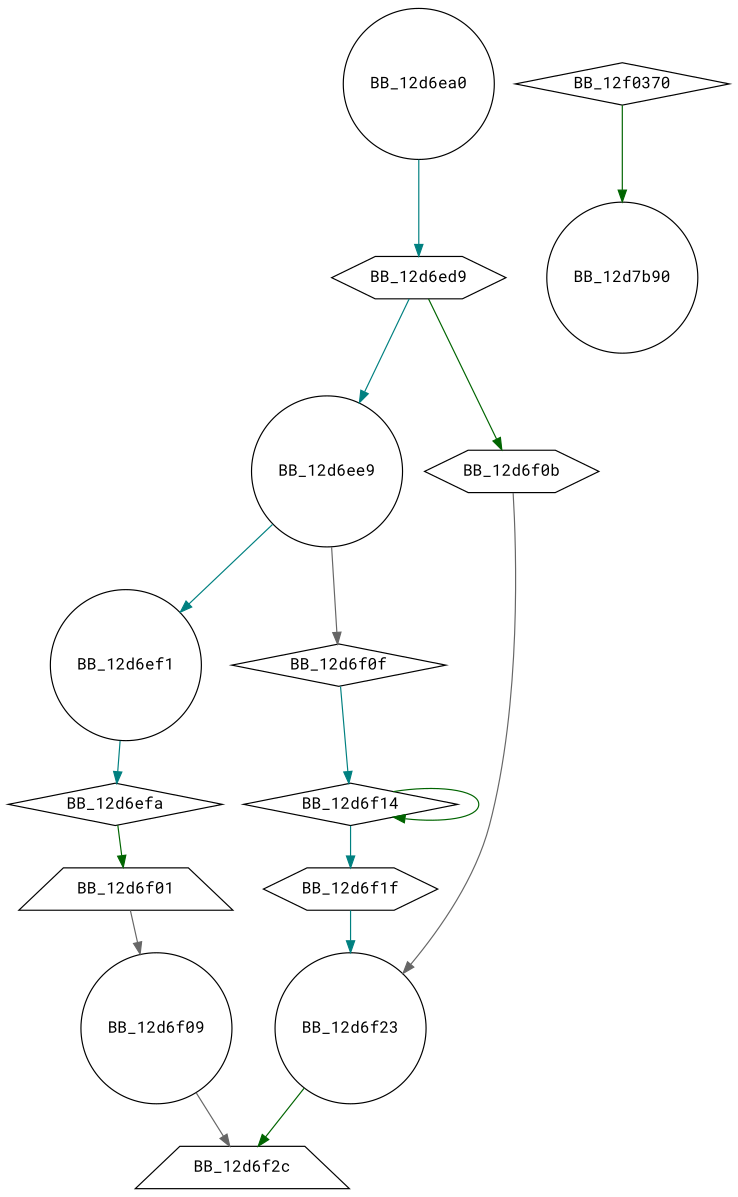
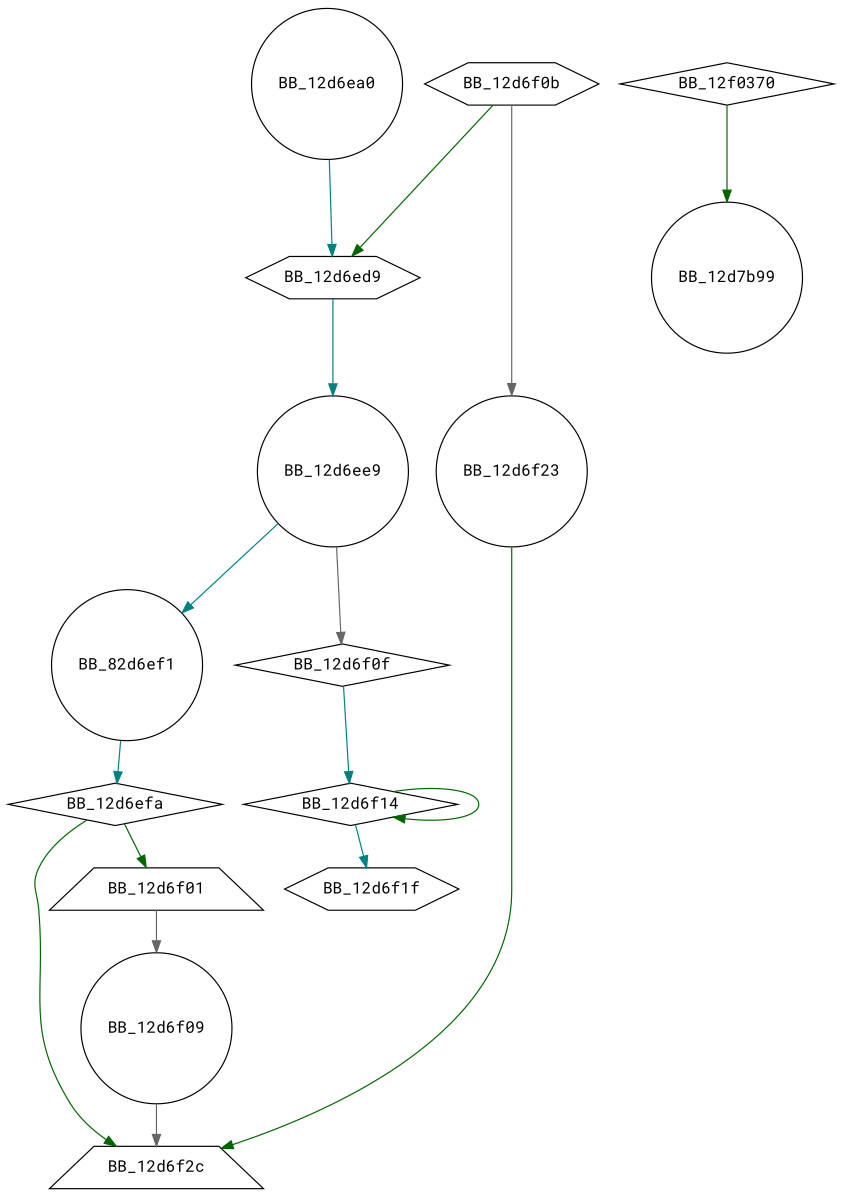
node "BB_12d7b90": label "BB_12d7b90" -> "BB_12d7b99"
edge "BB_12d6ed9" -> "BB_12d6f0b": reversed
node "BB_12d6ef1": label "BB_12d6ef1" -> "BB_82d6ef1"
edge "BB_12d6f1f" -> "BB_12d6f23": removed
edge "BB_12d6efa" -> "BB_12d6f2c": added
